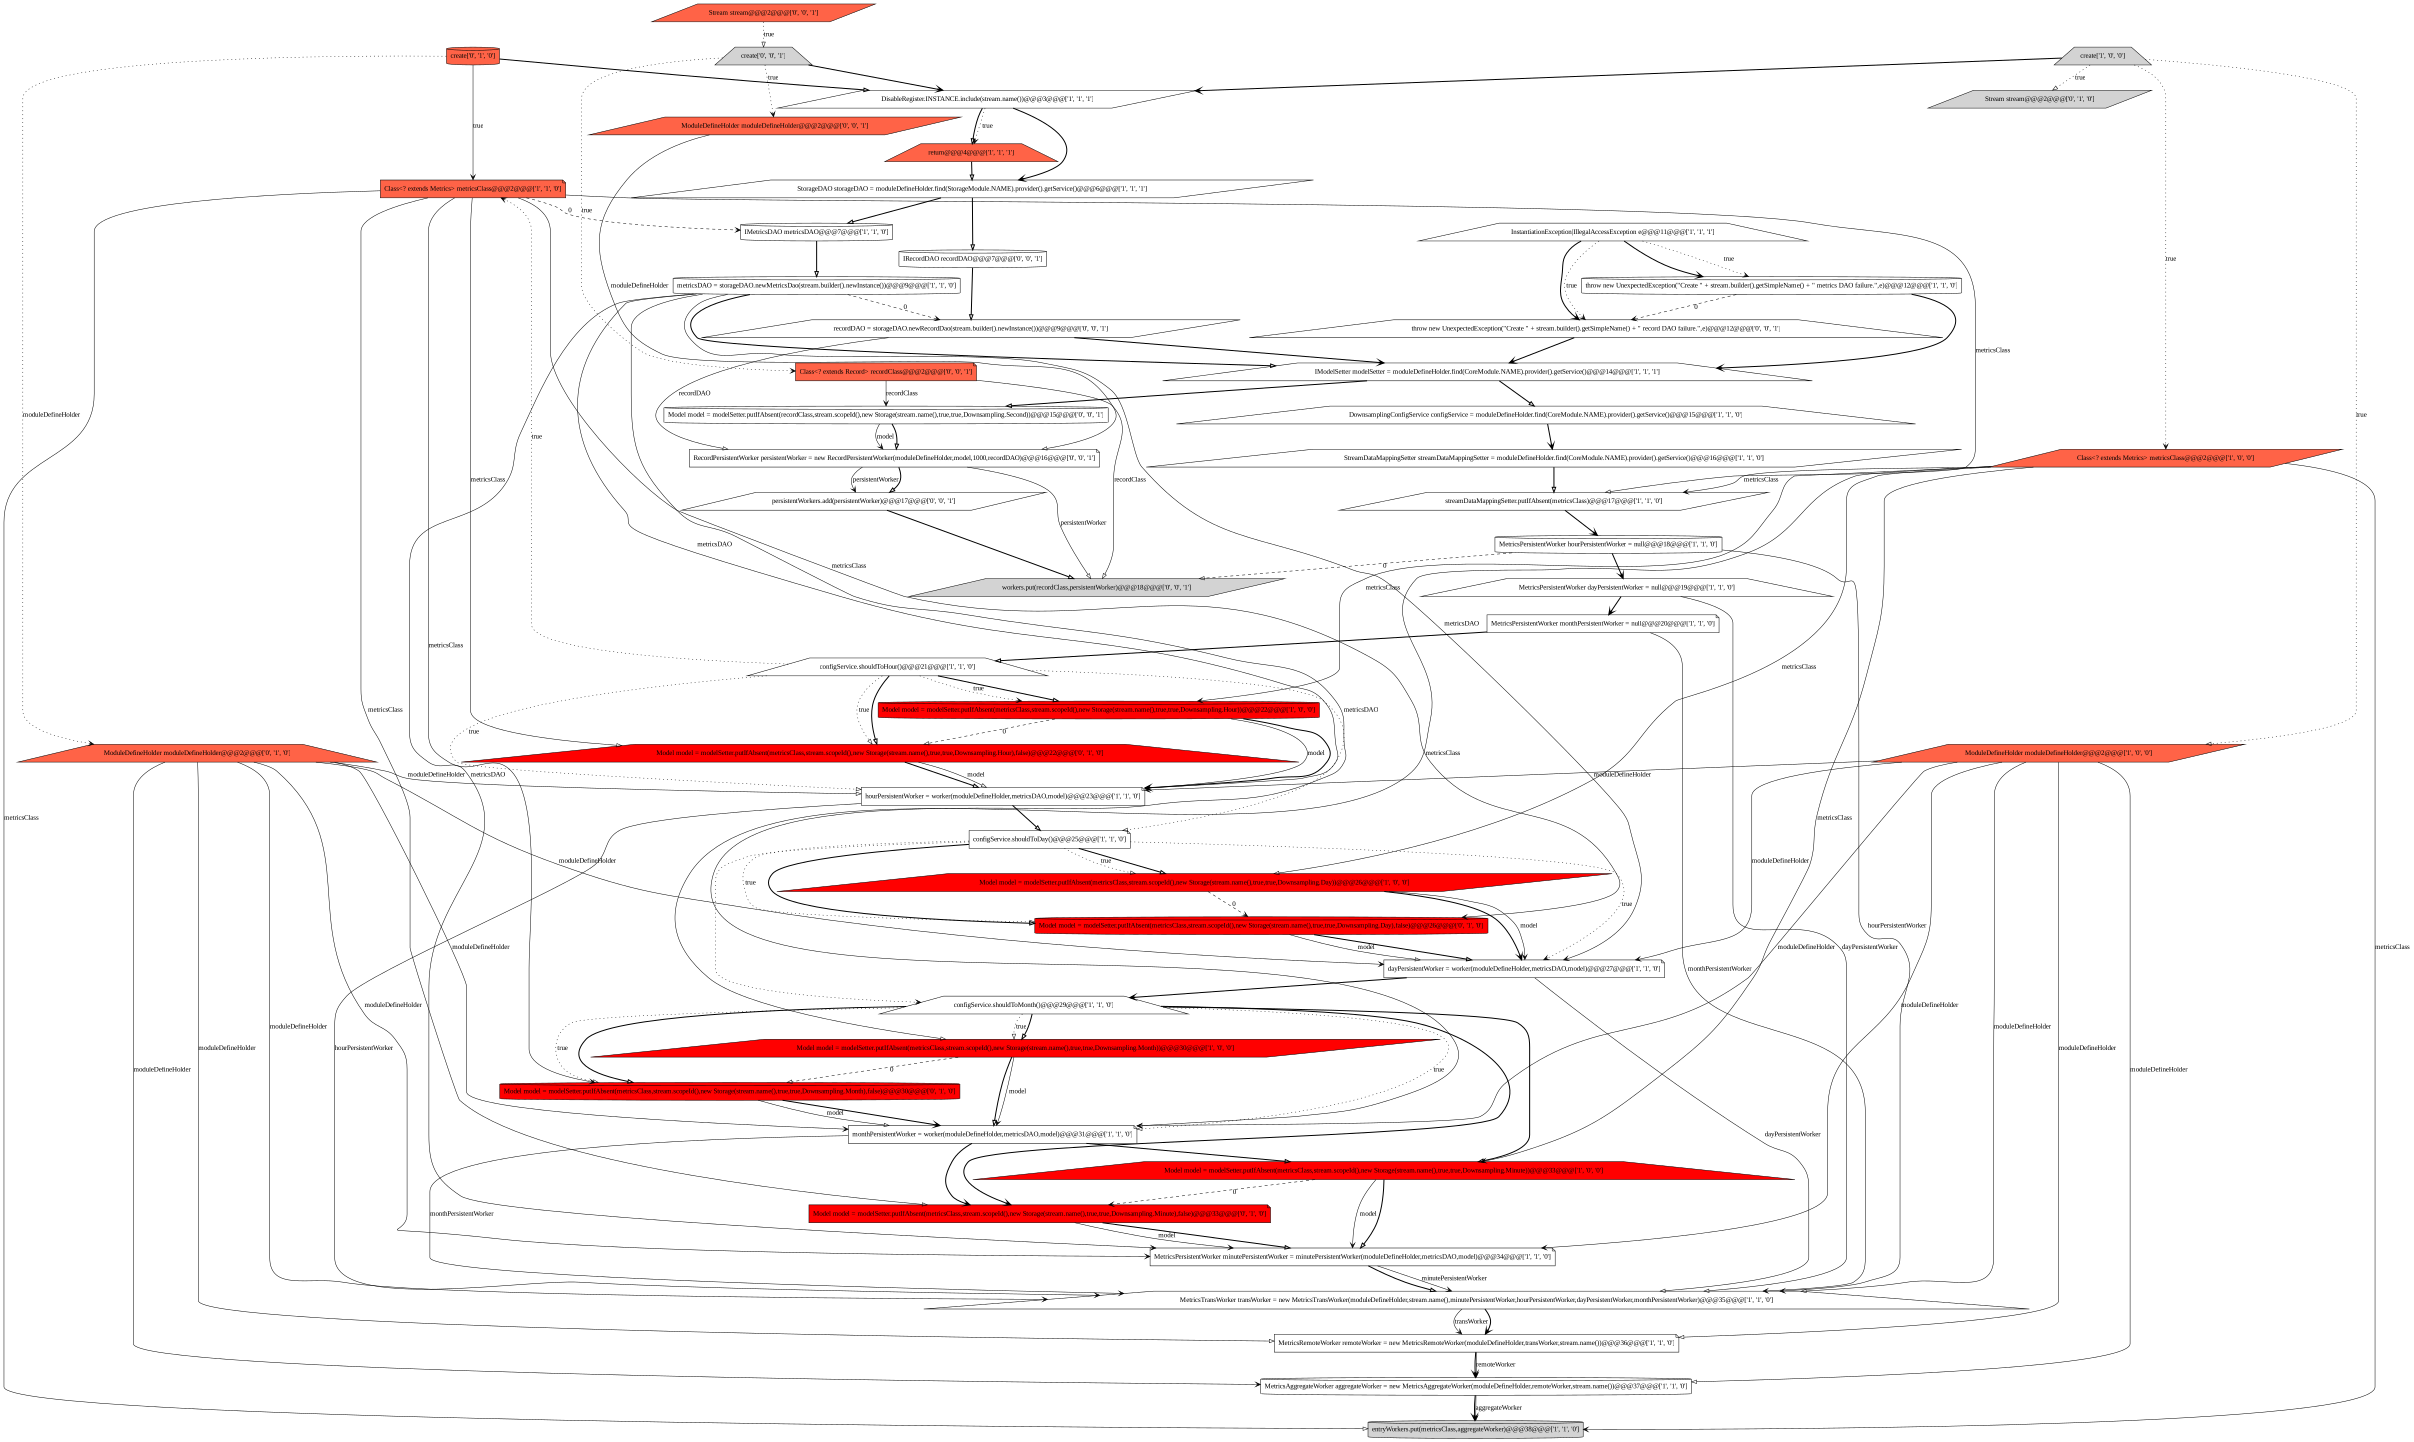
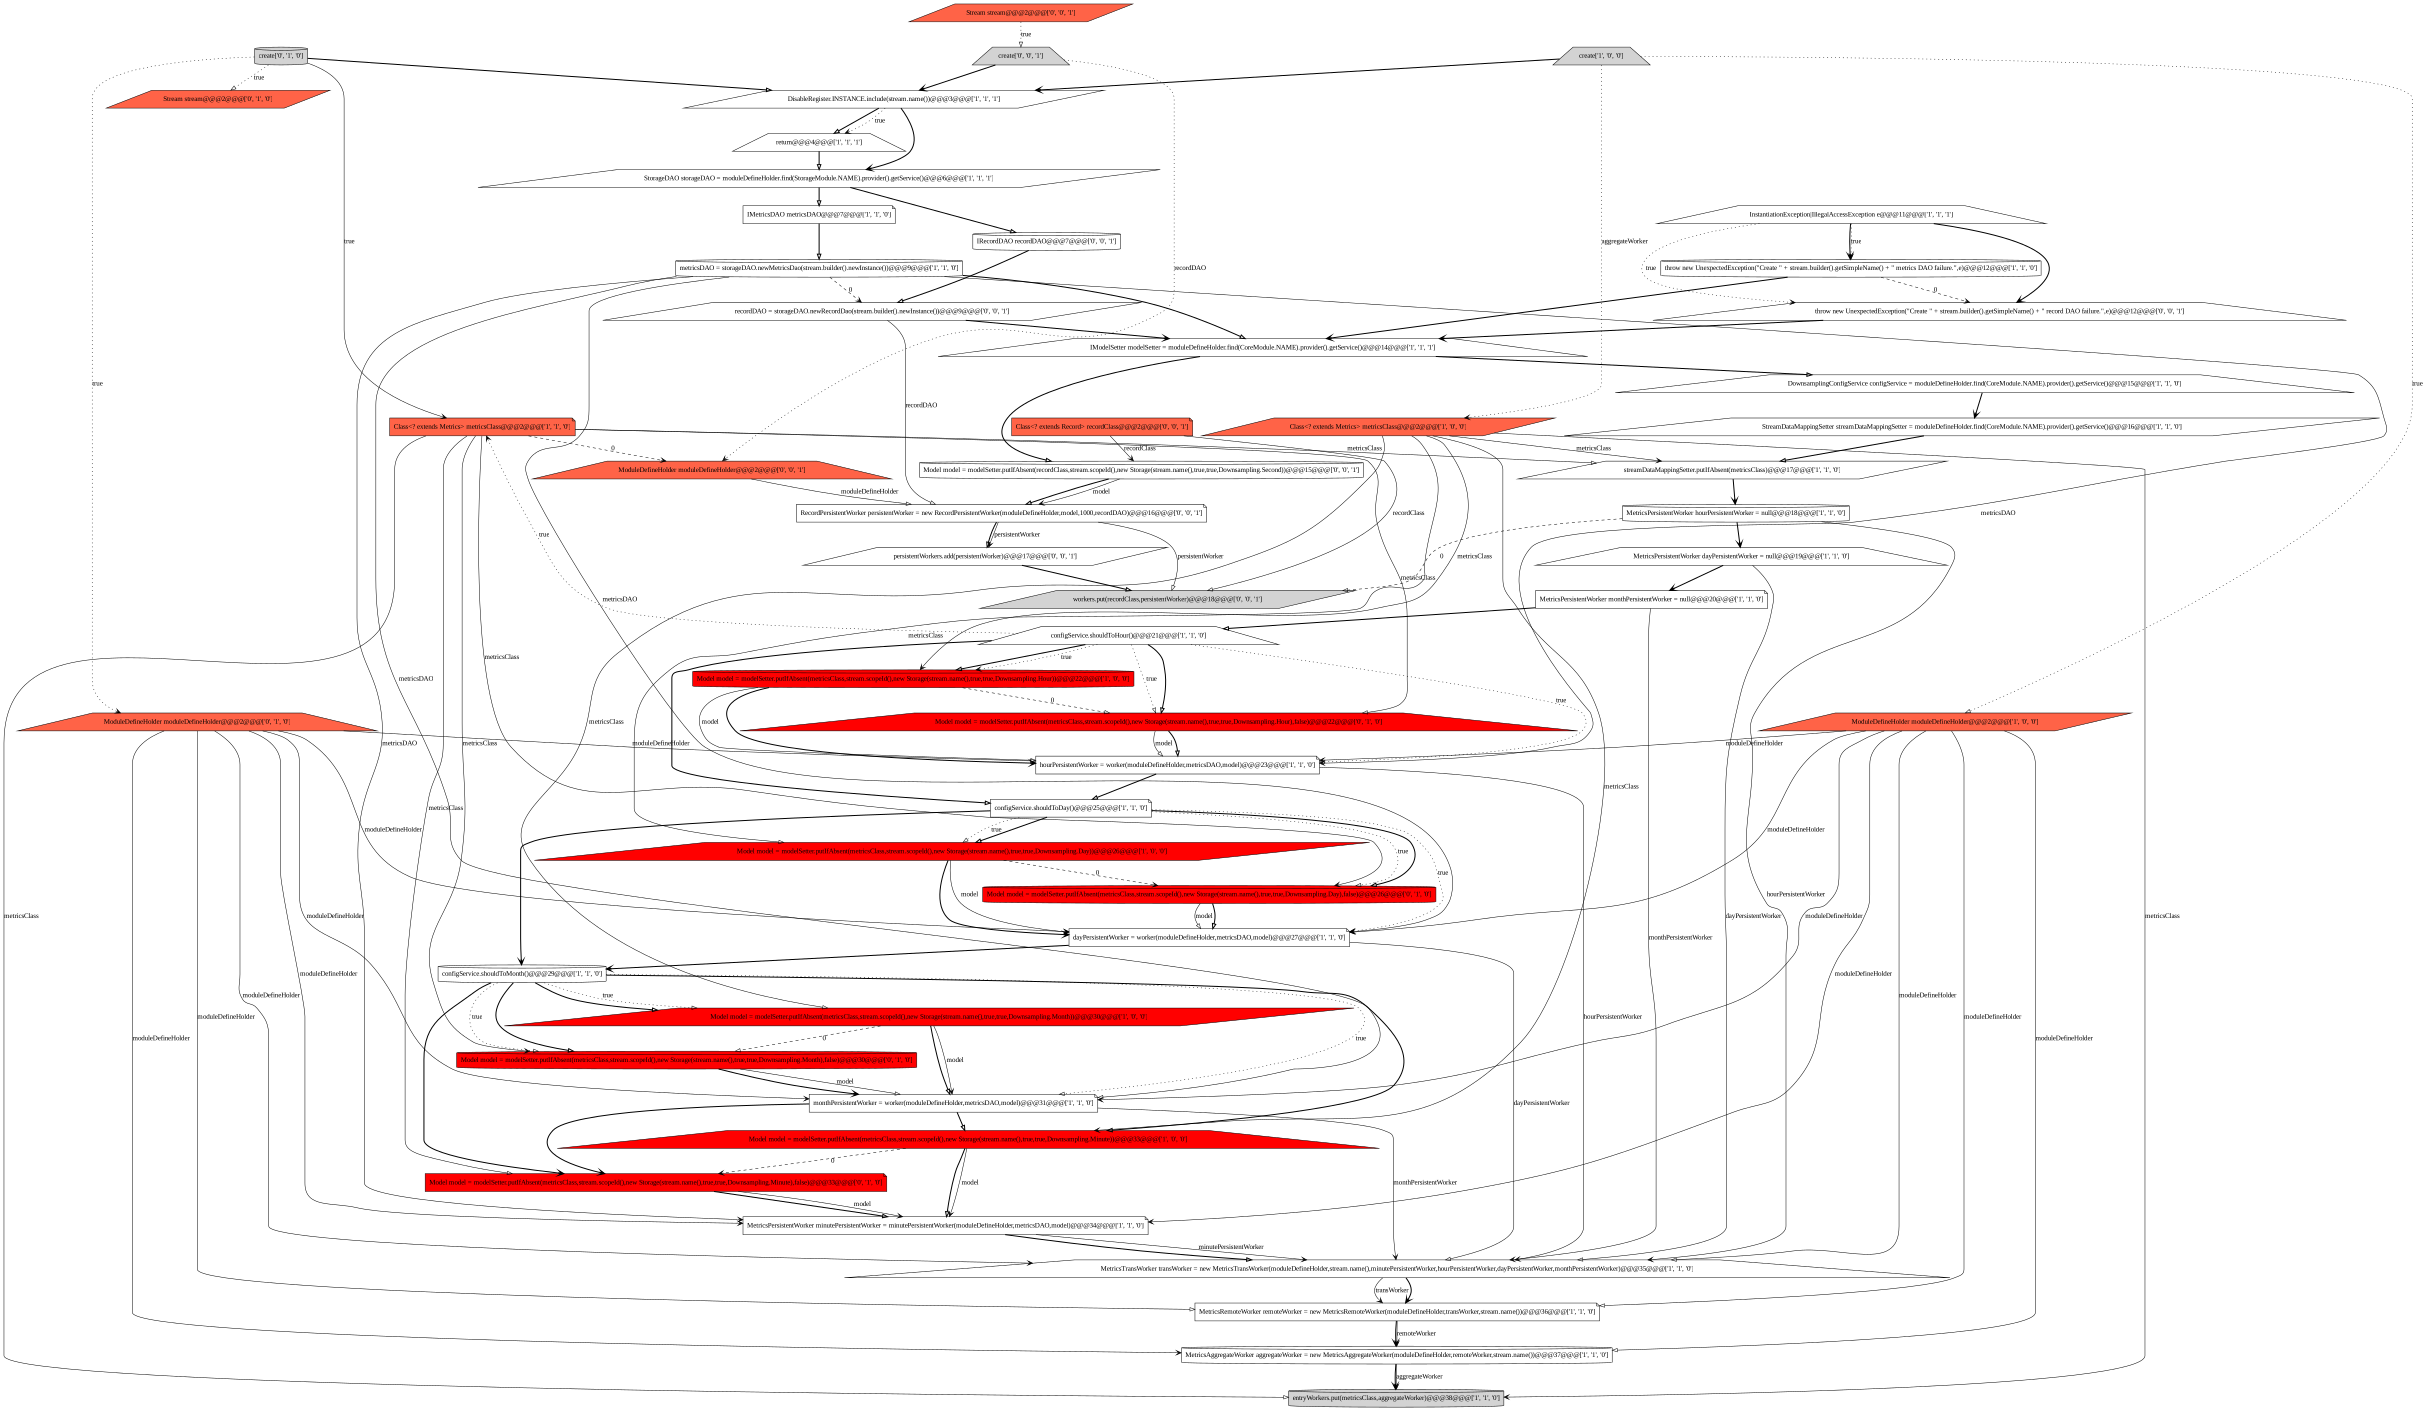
node "create['0', '1', '0']": fillcolor tomato -> lightgray
edge "create['1', '0', '0']" -> "Stream stream@@@2@@@['0', '1', '0']": now "create['0', '1', '0']" -> "Stream stream@@@2@@@['0', '1', '0']"
edge "create['0', '0', '1']" -> "ModuleDefineHolder moduleDefineHolder@@@2@@@['0', '0', '1']": label "true" -> "recordDAO"
node "Stream stream@@@2@@@['0', '1', '0']": fillcolor lightgray -> tomato
node "ModuleDefineHolder moduleDefineHolder@@@2@@@['0', '0', '1']": shape parallelogram -> trapezium
node "return@@@4@@@['1', '1', '1']": fillcolor tomato -> white
edge "Class<? extends Metrics> metricsClass@@@2@@@['1', '1', '0']" -> "IMetricsDAO metricsDAO@@@7@@@['1', '1', '0']": now "Class<? extends Metrics> metricsClass@@@2@@@['1', '1', '0']" -> "ModuleDefineHolder moduleDefineHolder@@@2@@@['0', '0', '1']"
node "IMetricsDAO metricsDAO@@@7@@@['1', '1', '0']": shape cylinder -> note
edge "create['0', '0', '1']" -> "Class<? extends Record> recordClass@@@2@@@['0', '0', '1']": removed, label "true"
edge "create['1', '0', '0']" -> "Class<? extends Metrics> metricsClass@@@2@@@['1', '0', '0']": label "true" -> "aggregateWorker"
edge "create['0', '1', '0']" -> "ModuleDefineHolder moduleDefineHolder@@@2@@@['0', '1', '0']": label "moduleDefineHolder" -> "true"
edge "configService.shouldToHour()@@@21@@@['1', '1', '0']" -> "configService.shouldToDay()@@@25@@@['1', '1', '0']": style dotted -> bold
edge "configService.shouldToDay()@@@25@@@['1', '1', '0']" -> "configService.shouldToMonth()@@@29@@@['1', '1', '0']": style dotted -> bold
node "configService.shouldToMonth()@@@29@@@['1', '1', '0']": shape trapezium -> cylinder
